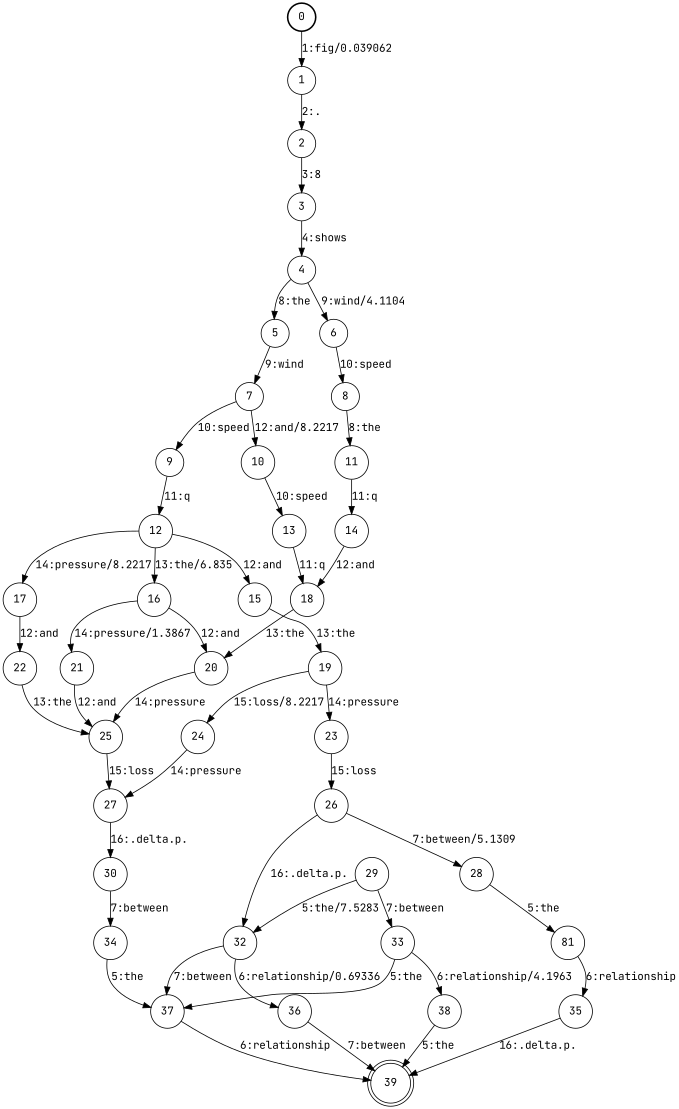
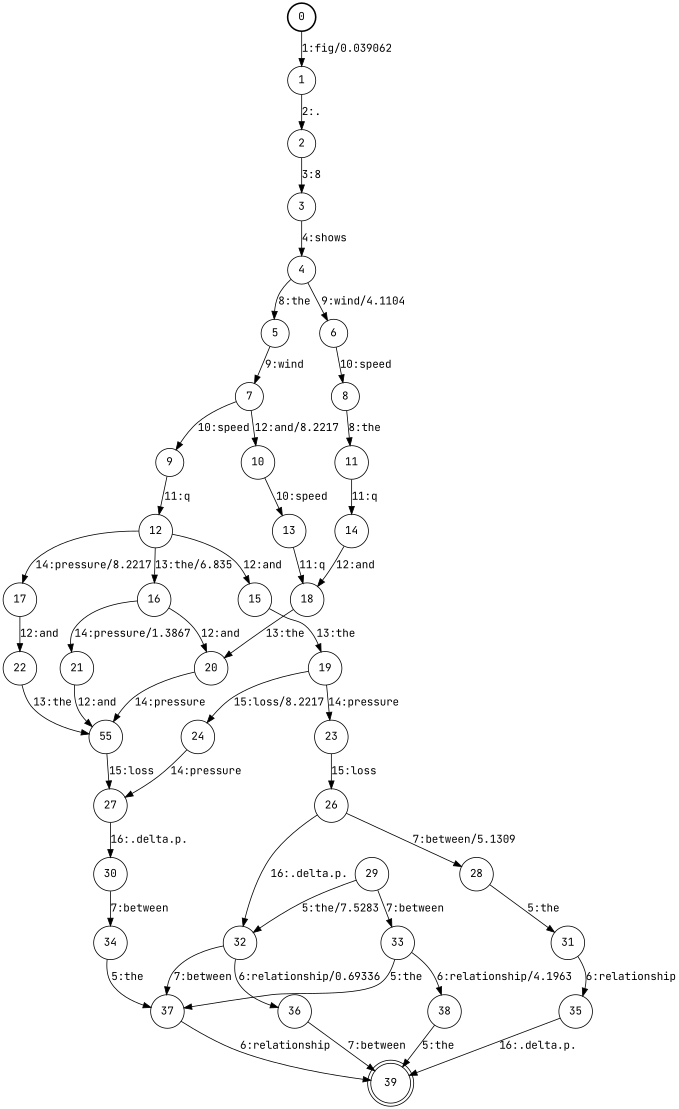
node "25": label "25" -> "55"
node "81": label "81" -> "31"
